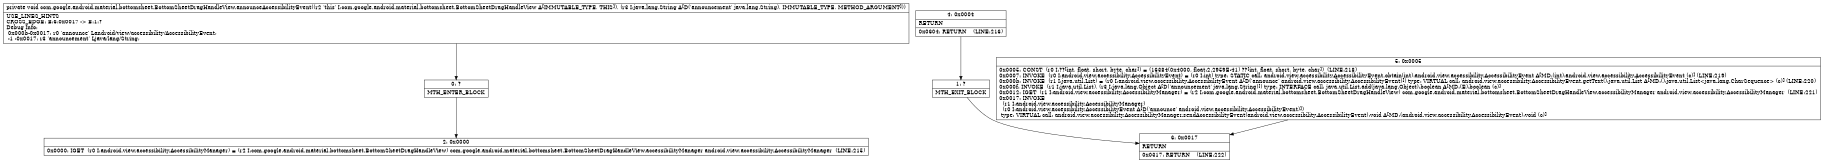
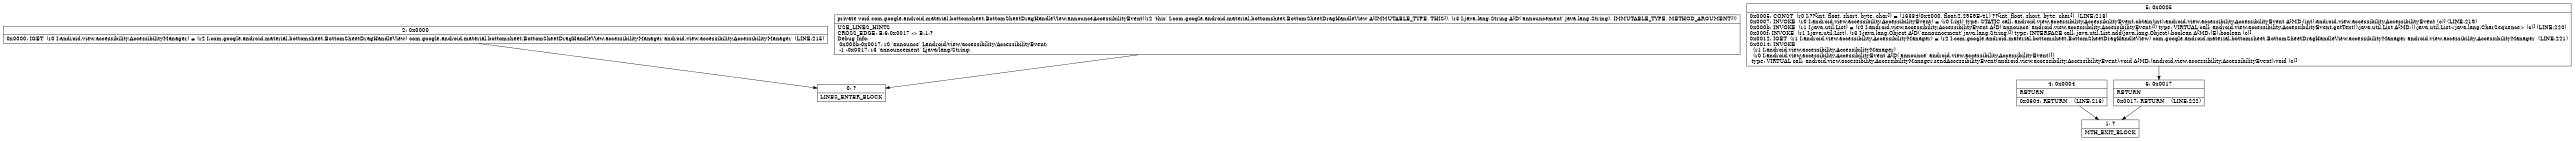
node "0: ?": text "MTH_ENTER_BLOCK" -> "LINES_ENTER_BLOCK"
node "5: 0x0005": text "0x0017: INVOKE" -> "0x0014: INVOKE"
edge "0: ?" -> "2: 0x0000": reversed
edge "1: ?" -> "6: 0x0017": reversed
node "6: 0x0017": text "0x0317: RETURN    (LINE:222)" -> "0x0017: RETURN    (LINE:222)"
